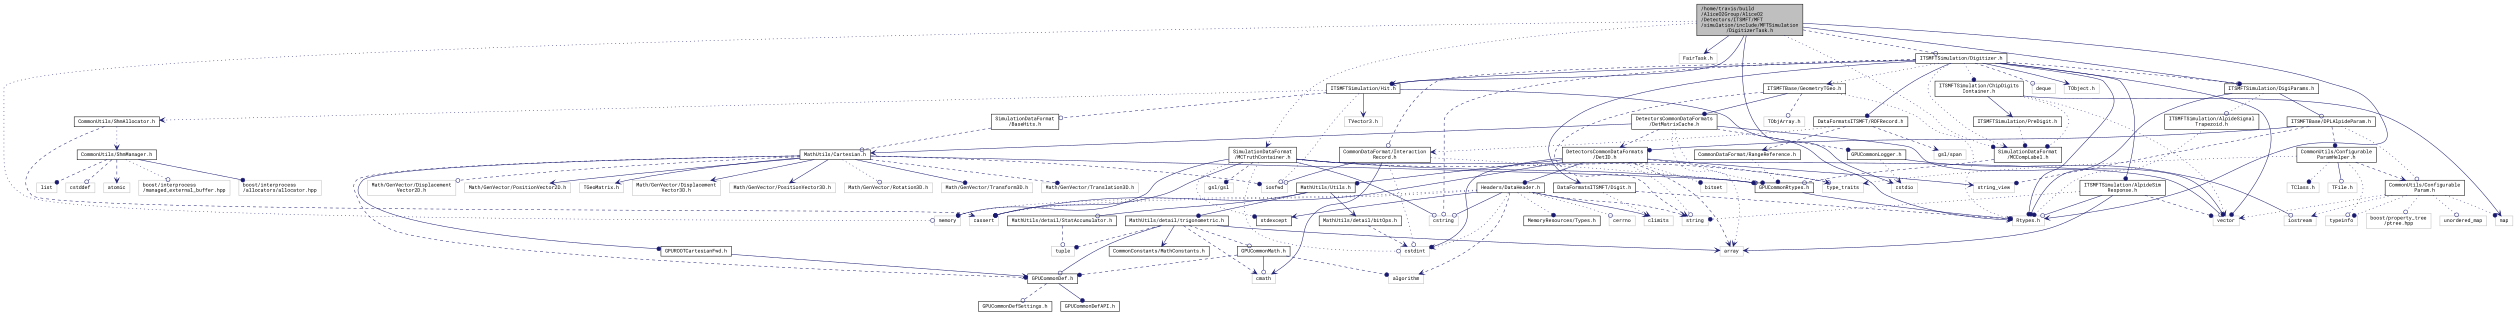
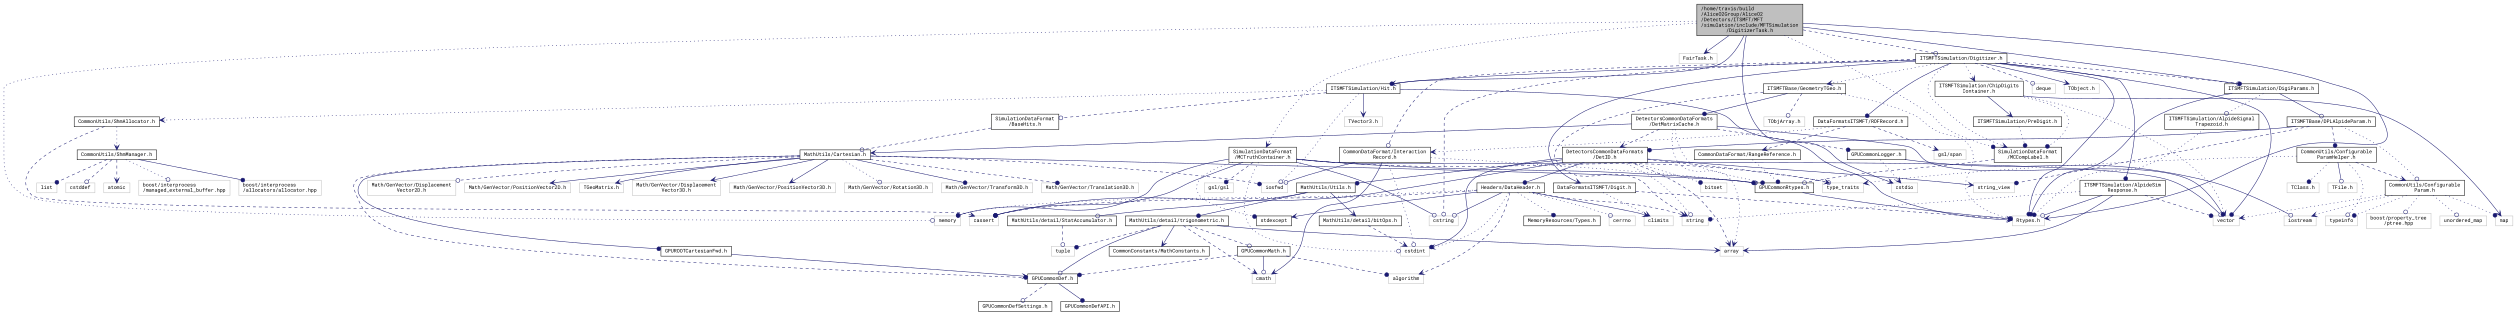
edge "ITSMFTSimulation/Digitizer.h" -> "ITSMFTSimulation/ChipDigits Container.h": arrowhead dot -> vee
edge "Headers/DataHeader.h" -> "cassert": style dotted -> dashed
